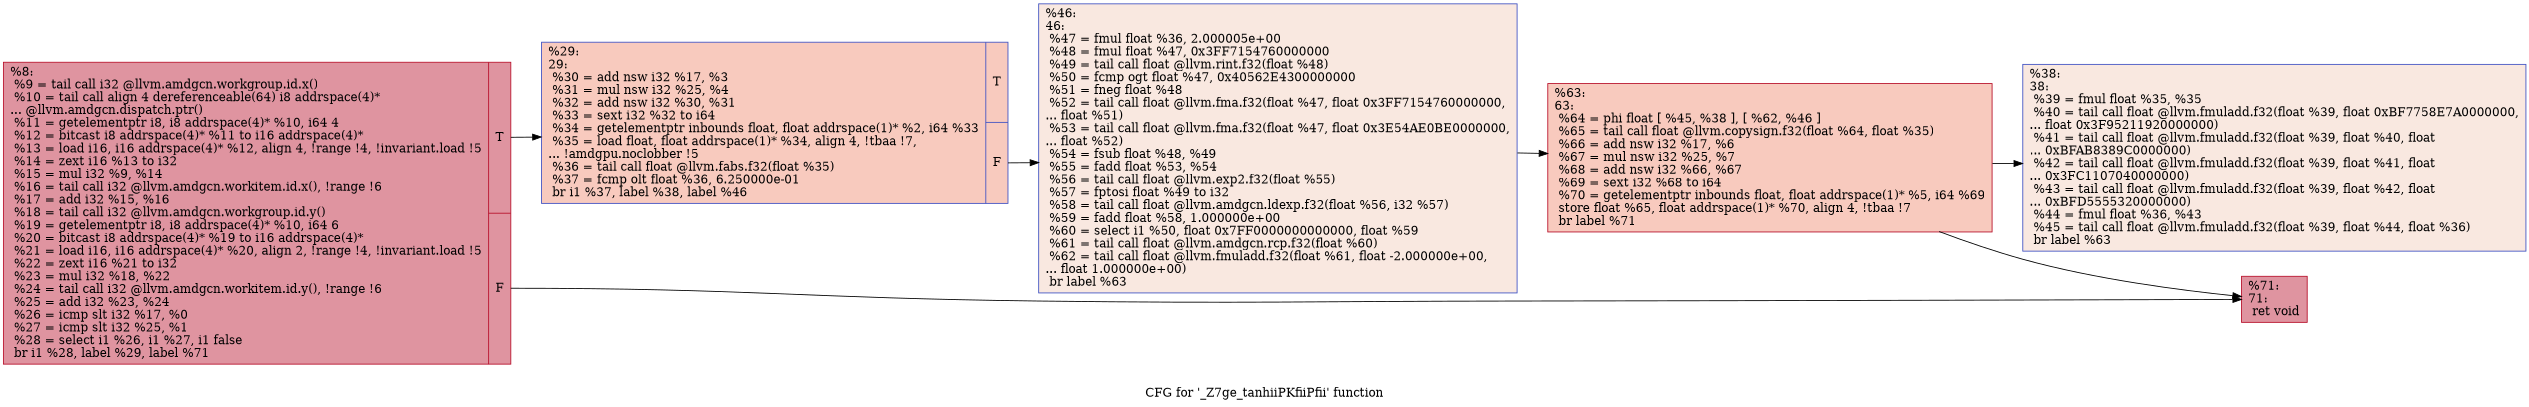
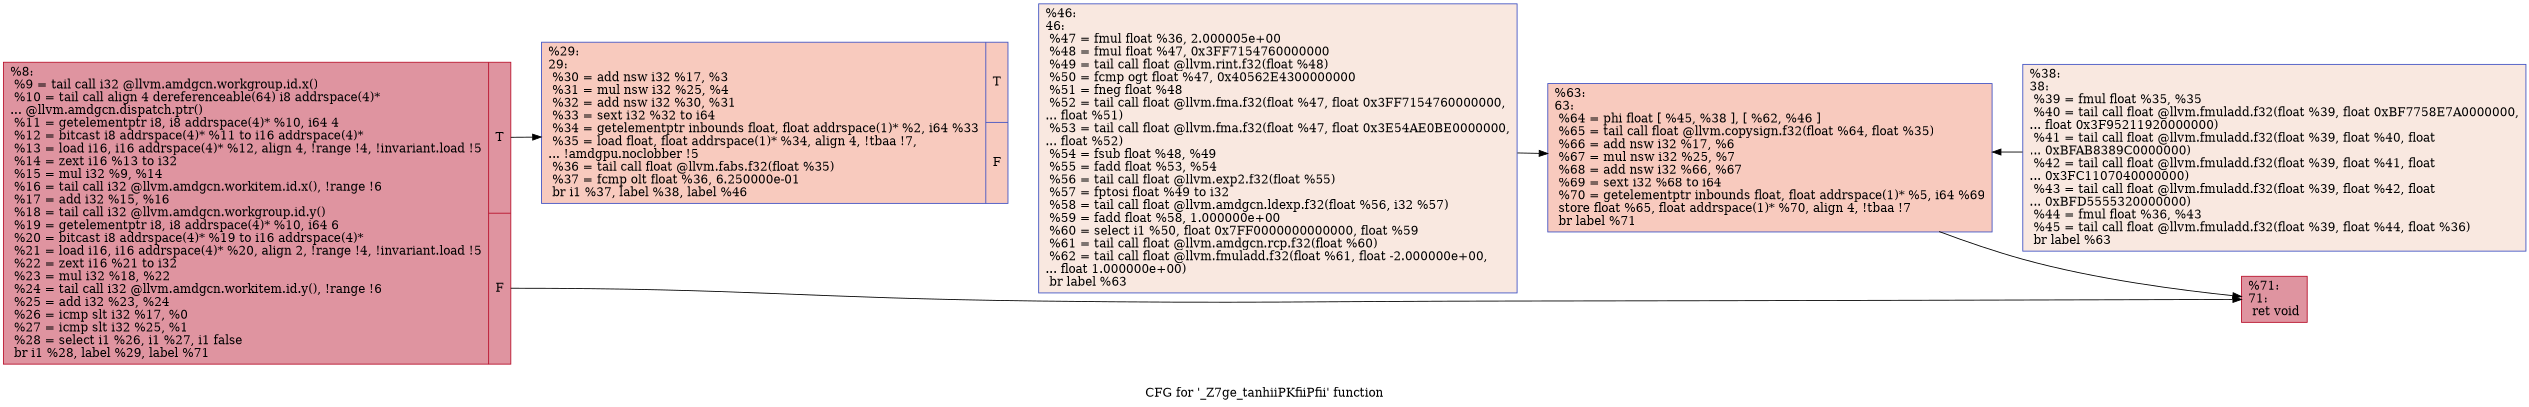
node "%63:": color #b70d28ff -> #3d50c3ff
edge "%29:" -> "%46:": removed
edge "%63:" -> "%38:": reversed
